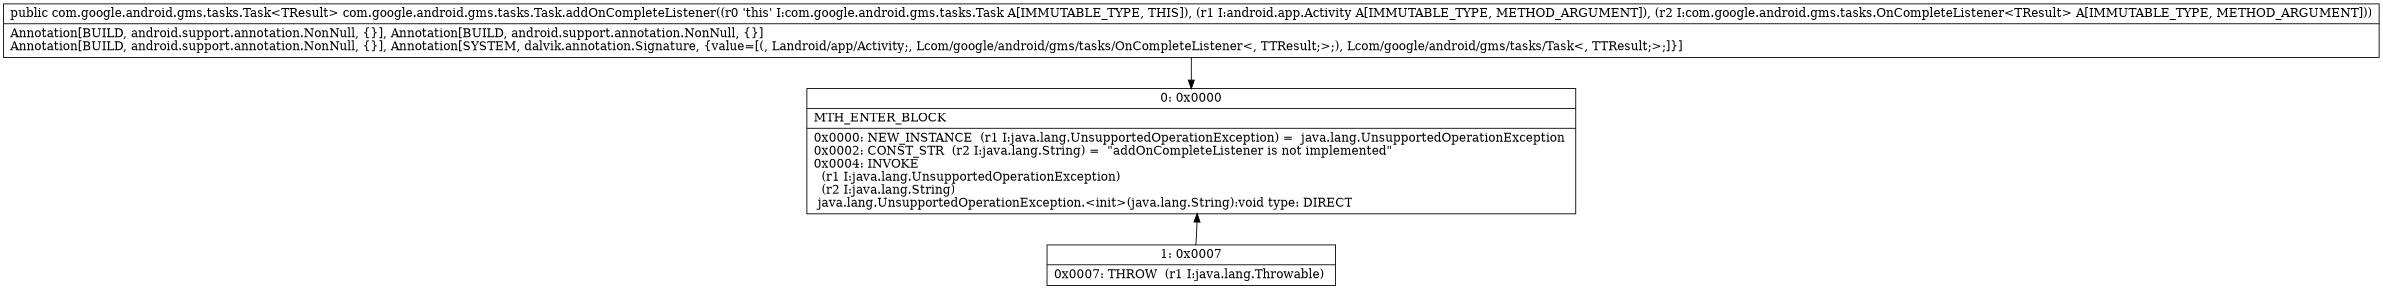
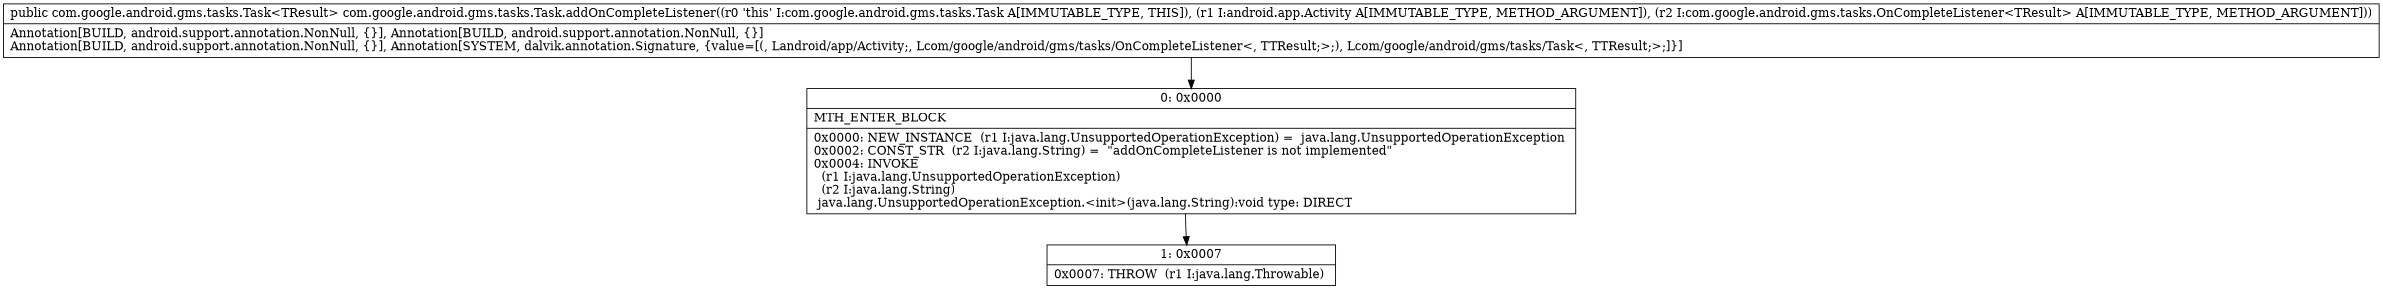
edge "1: 0x0007" -> "0: 0x0000": reversed
